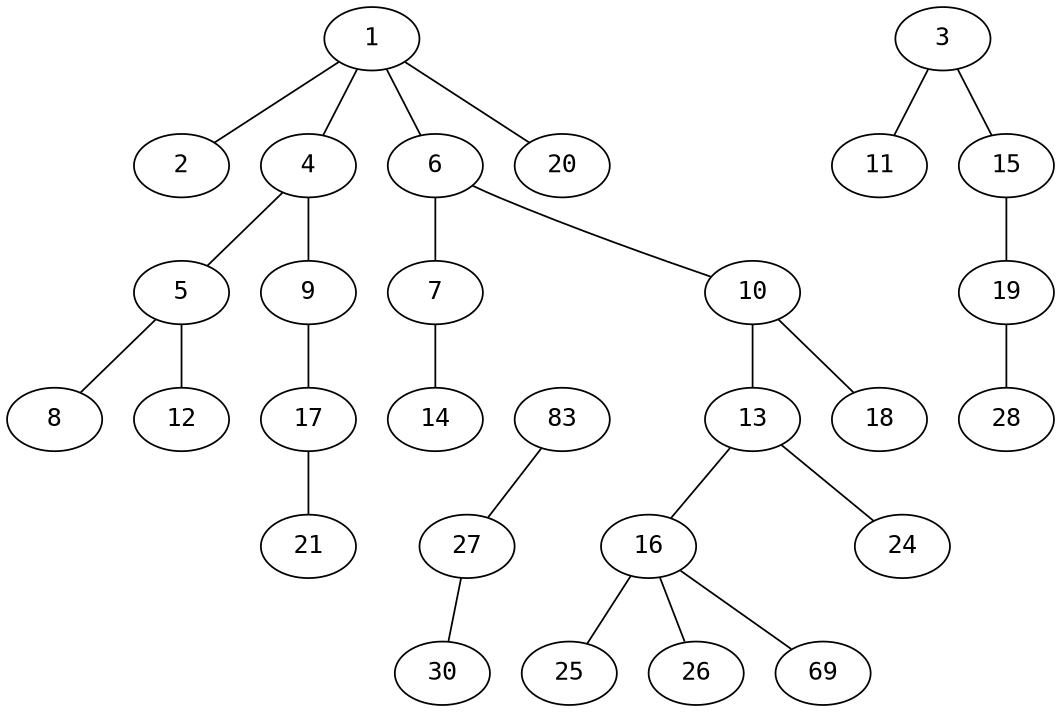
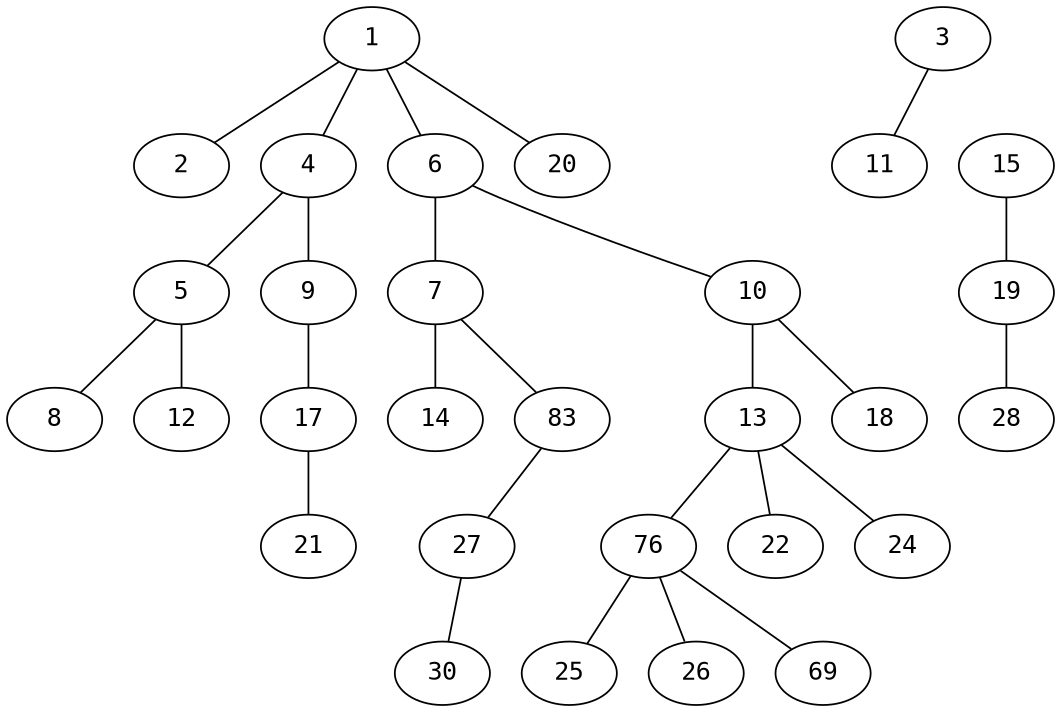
edge "3" -- "15": removed
edge "7" -- "83": added
node "16": label "16" -> "76"
node "22": added
